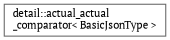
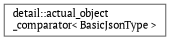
node "detail::actual_actual _comparator< BasicJsonType >": label "detail::actual_actual _comparator< BasicJsonType >" -> "detail::actual_object _comparator< BasicJsonType >"
